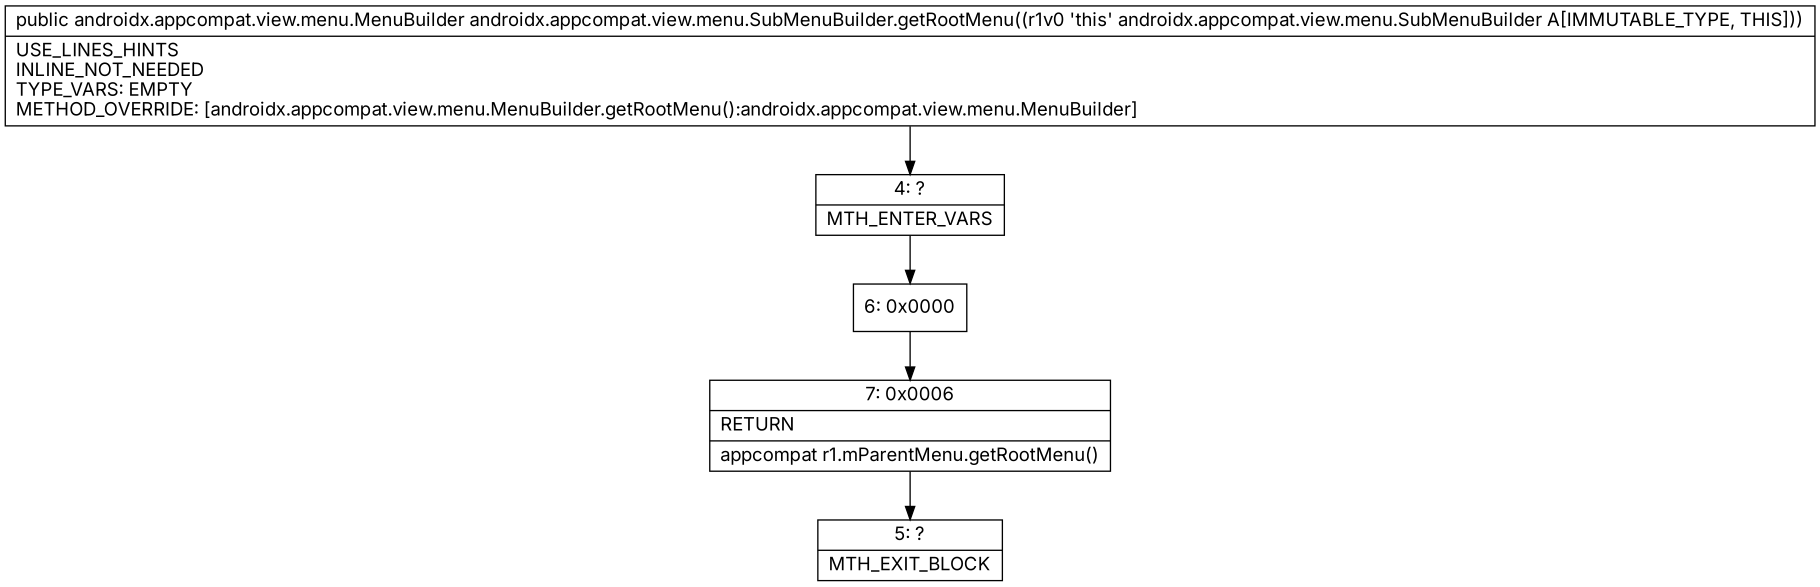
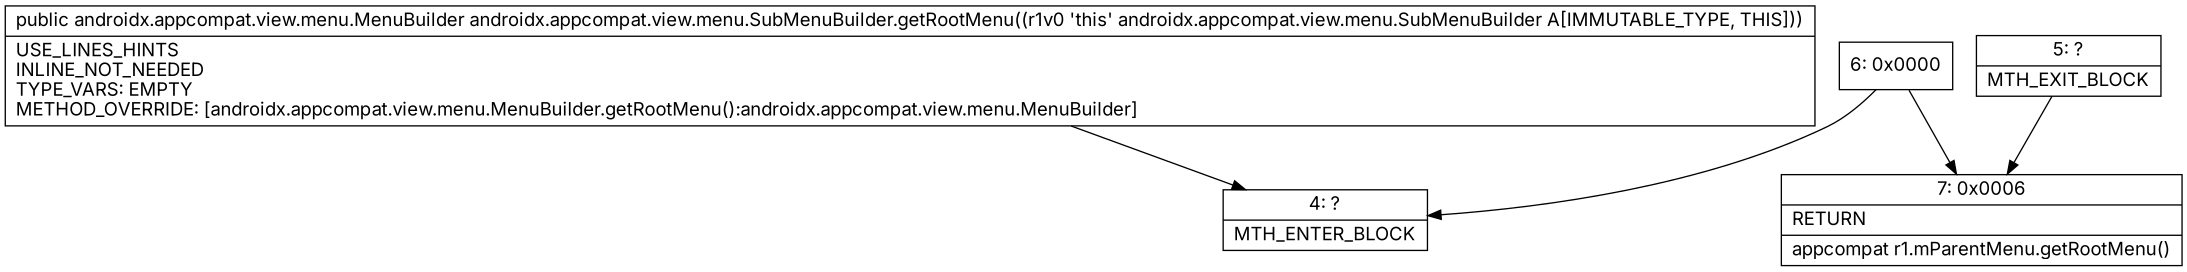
node "4: ?": text "MTH_ENTER_VARS" -> "MTH_ENTER_BLOCK"
edge "4: ?" -> "6: 0x0000": reversed
edge "7: 0x0006" -> "5: ?": reversed
